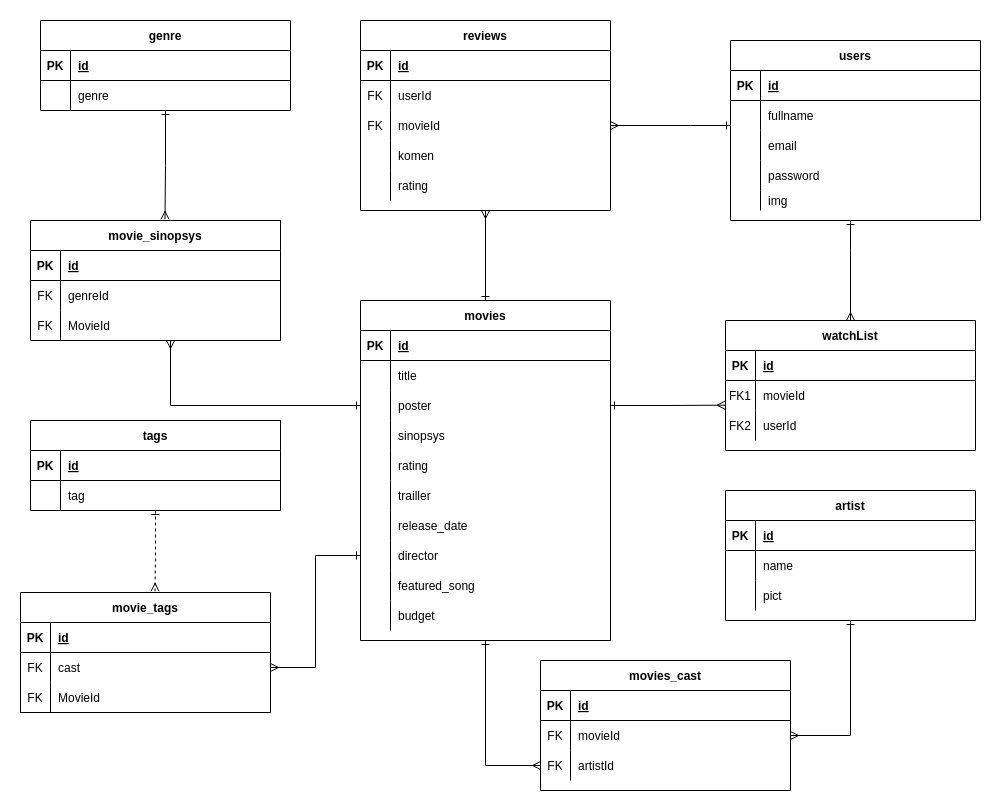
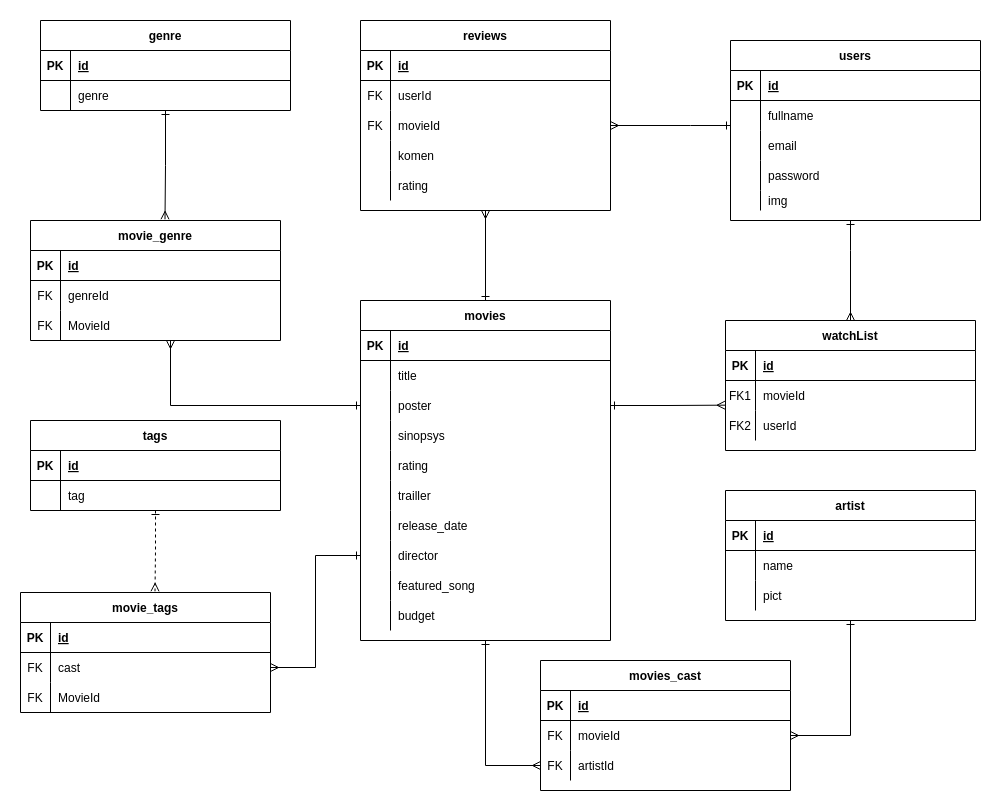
node "movie_sinopsys": label "movie_sinopsys" -> "movie_genre"
